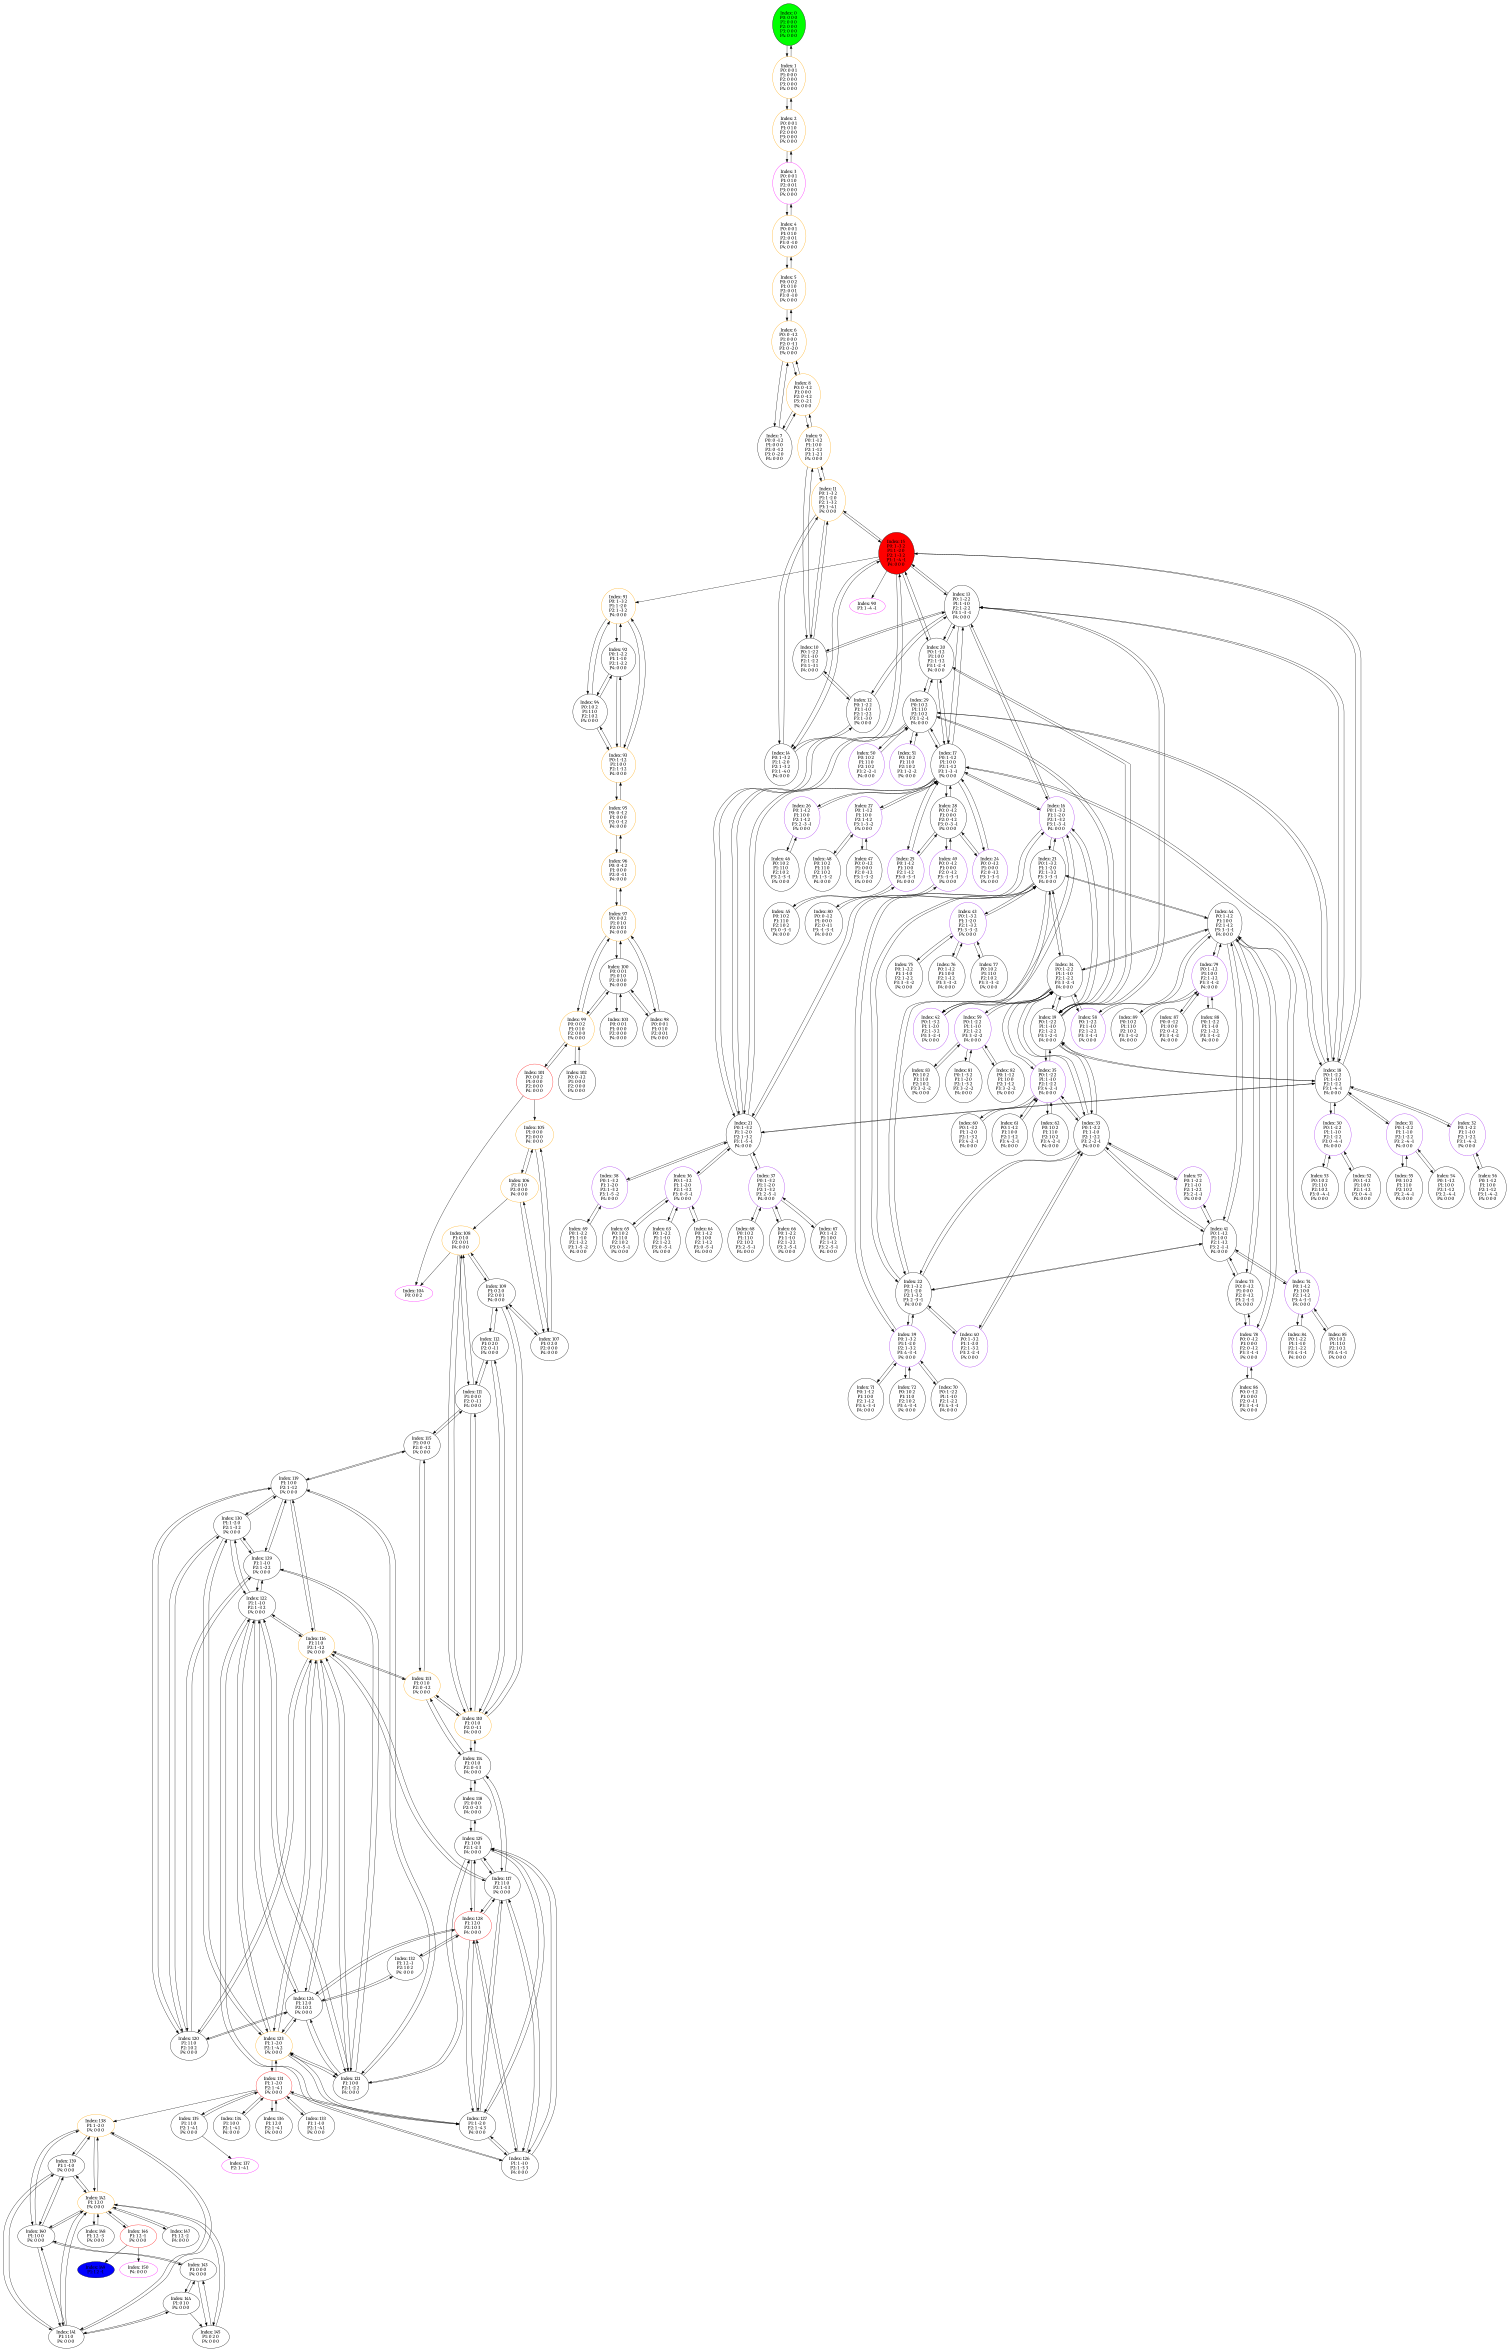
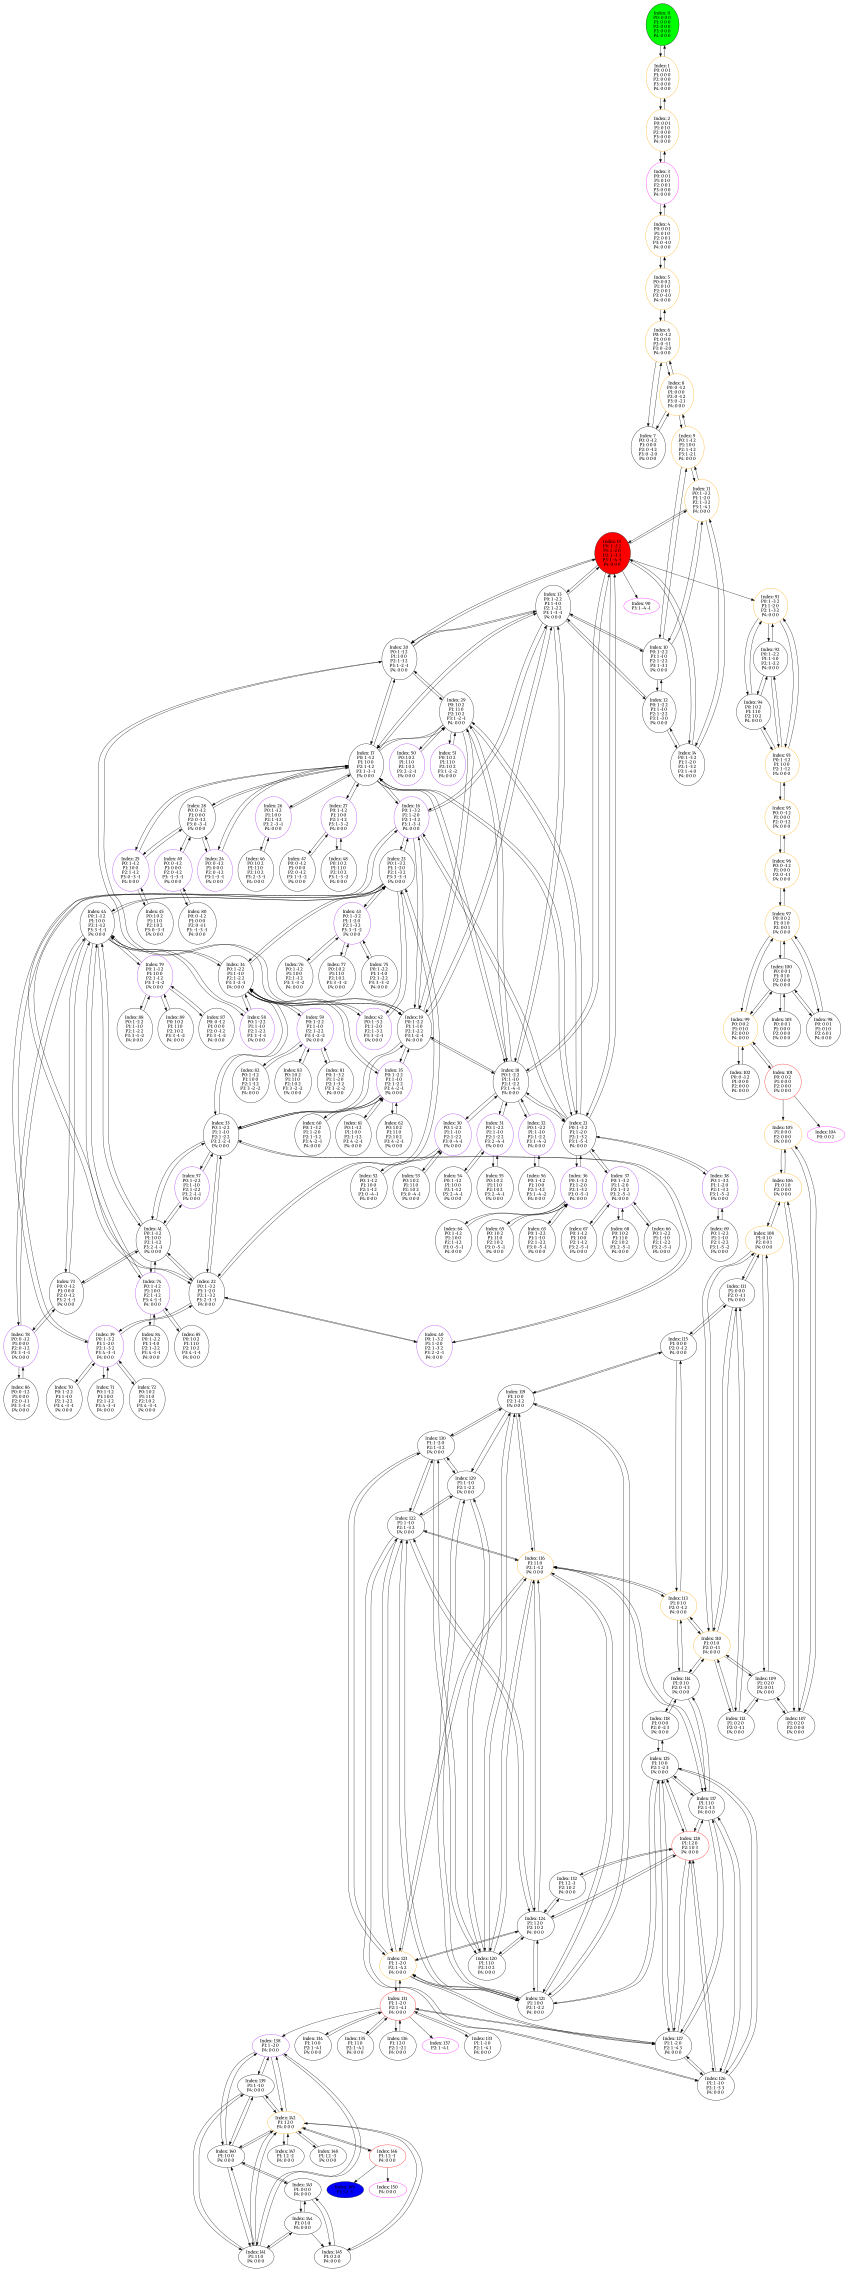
node "Index: 98 P0: 0 0 1 P1: 0 1 0 P2: 0 0 1 P4: 0 0 0": label "Index: 98 P0: 0 0 1 P1: 0 1 0 P2: 0 0 1 P4: 0 0 0" -> "Index: 98 P0: 0 0 1 P1: 0 1 0 P2: 6 0 1 P4: 0 0 0"
edge "Index: 108 P1: 0 1 0 P2: 0 0 1 P4: 0 0 0" -> "Index: 104 P0: 0 0 2": now "Index: 108 P1: 0 1 0 P2: 0 0 1 P4: 0 0 0" -> "Index: 106 P1: 0 1 0 P2: 0 0 0 P4: 0 0 0"
node "Index: 138 P1: 1 -2 0 P4: 0 0 0": color orange -> purple
node "Index: 136 P1: 1 2 0 P2: 1 -4 1 P4: 0 0 0": label "Index: 136 P1: 1 2 0 P2: 1 -4 1 P4: 0 0 0" -> "Index: 136 P1: 1 2 0 P2: 1 -2 1 P4: 0 0 0"
edge "Index: 135 P1: 1 1 0 P2: 1 -4 1 P4: 0 0 0" -> "Index: 137 P2: 1 -4 1": now "Index: 131 P1: 1 -2 0 P2: 1 -4 1 P4: 0 0 0" -> "Index: 137 P2: 1 -4 1"
